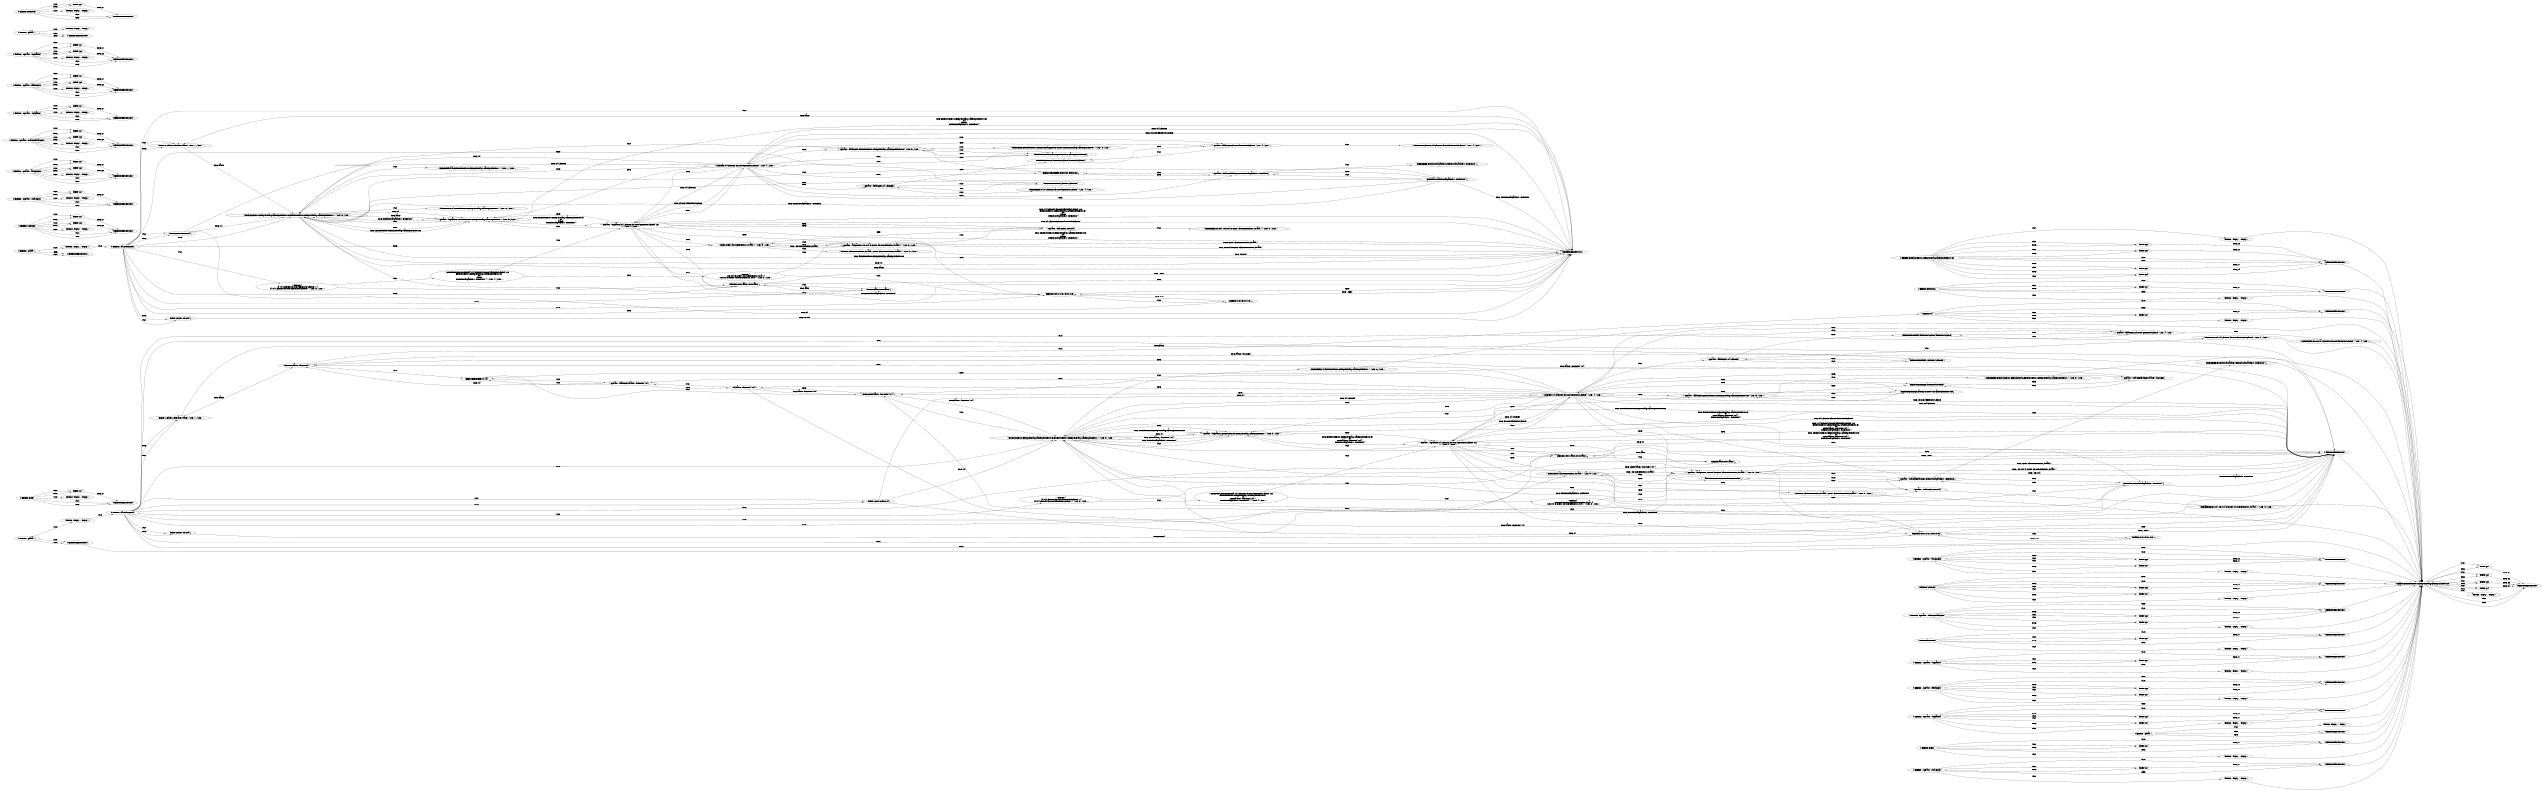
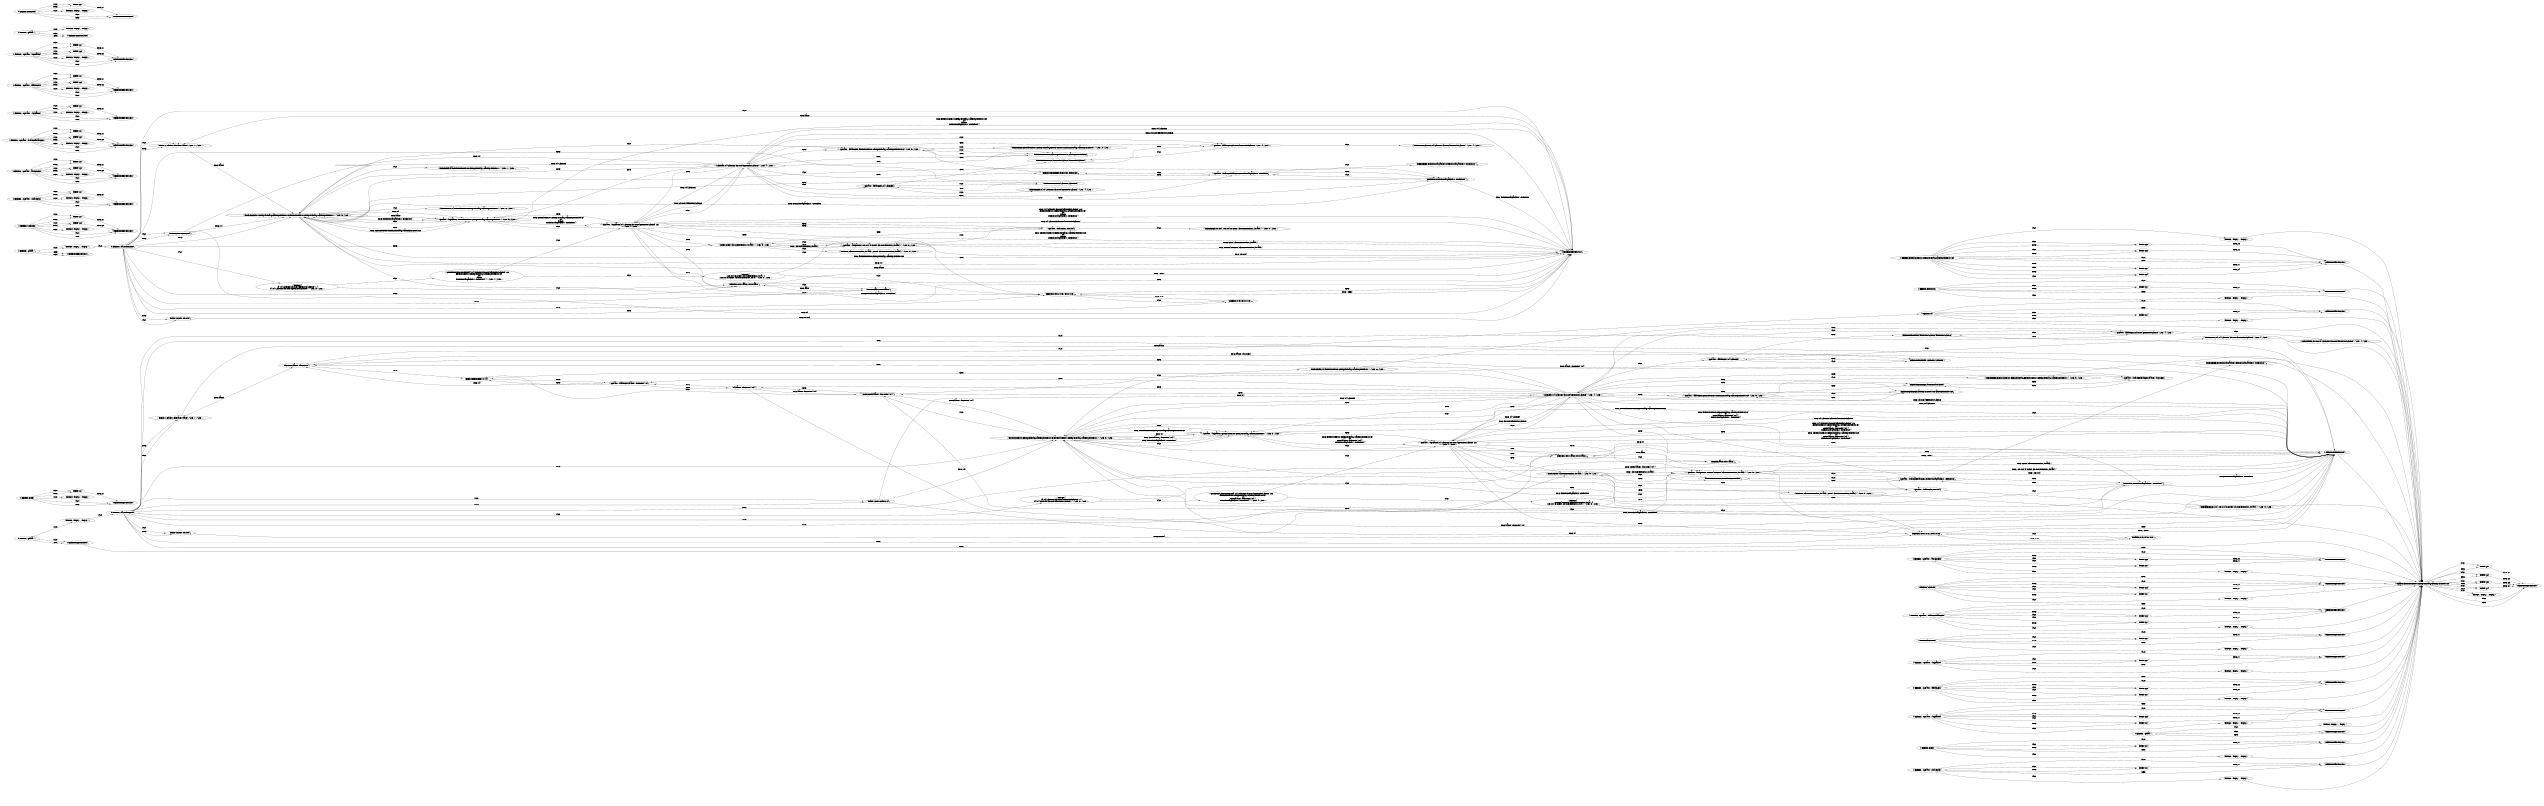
edge "(FIELD_IDENTIFIER,url,url)" -> "(<operator>.fieldAccess,frame->document().url)": label "AST: " -> "CFG: "
edge "(<operator>.fieldAccess,frame->document().url)" -> "(FIELD_IDENTIFIER,url,url)": label "AST: " -> "CDG: "
edge "(url,frame->document().url())" -> "(<operator>.fieldAccess,frame->document().url)": label "AST: " -> "CDG: "
